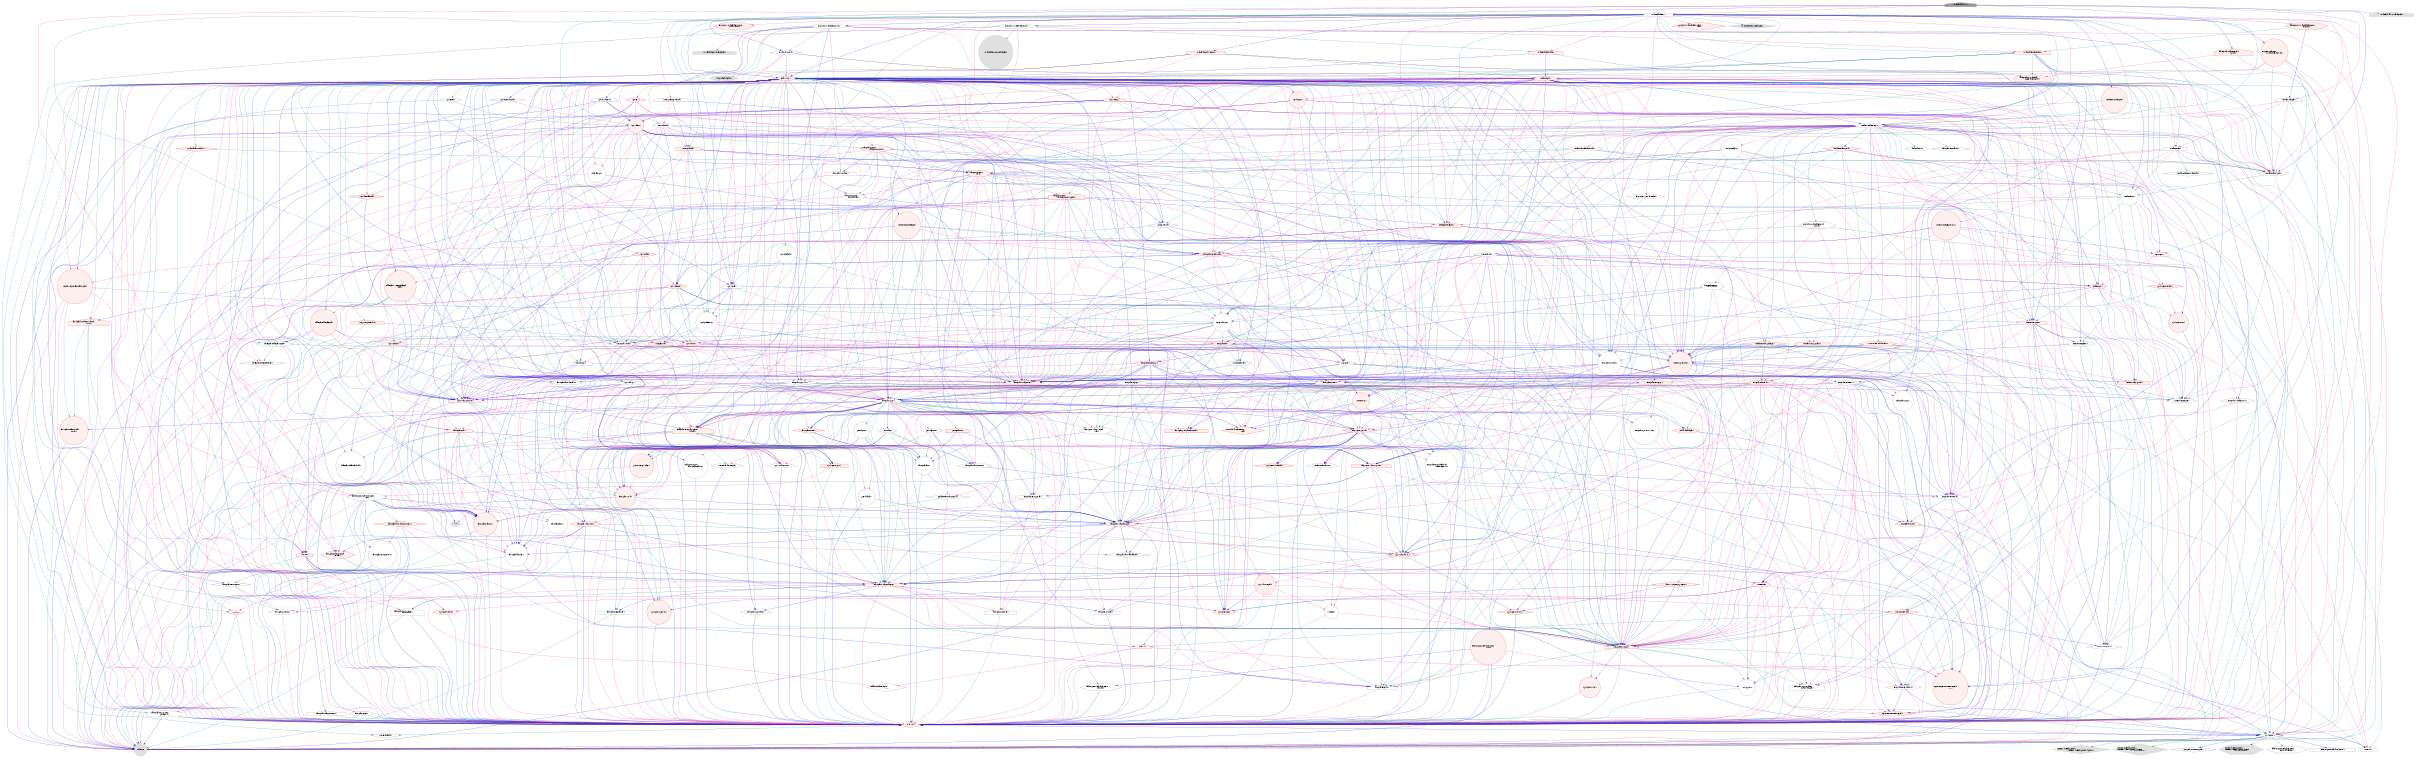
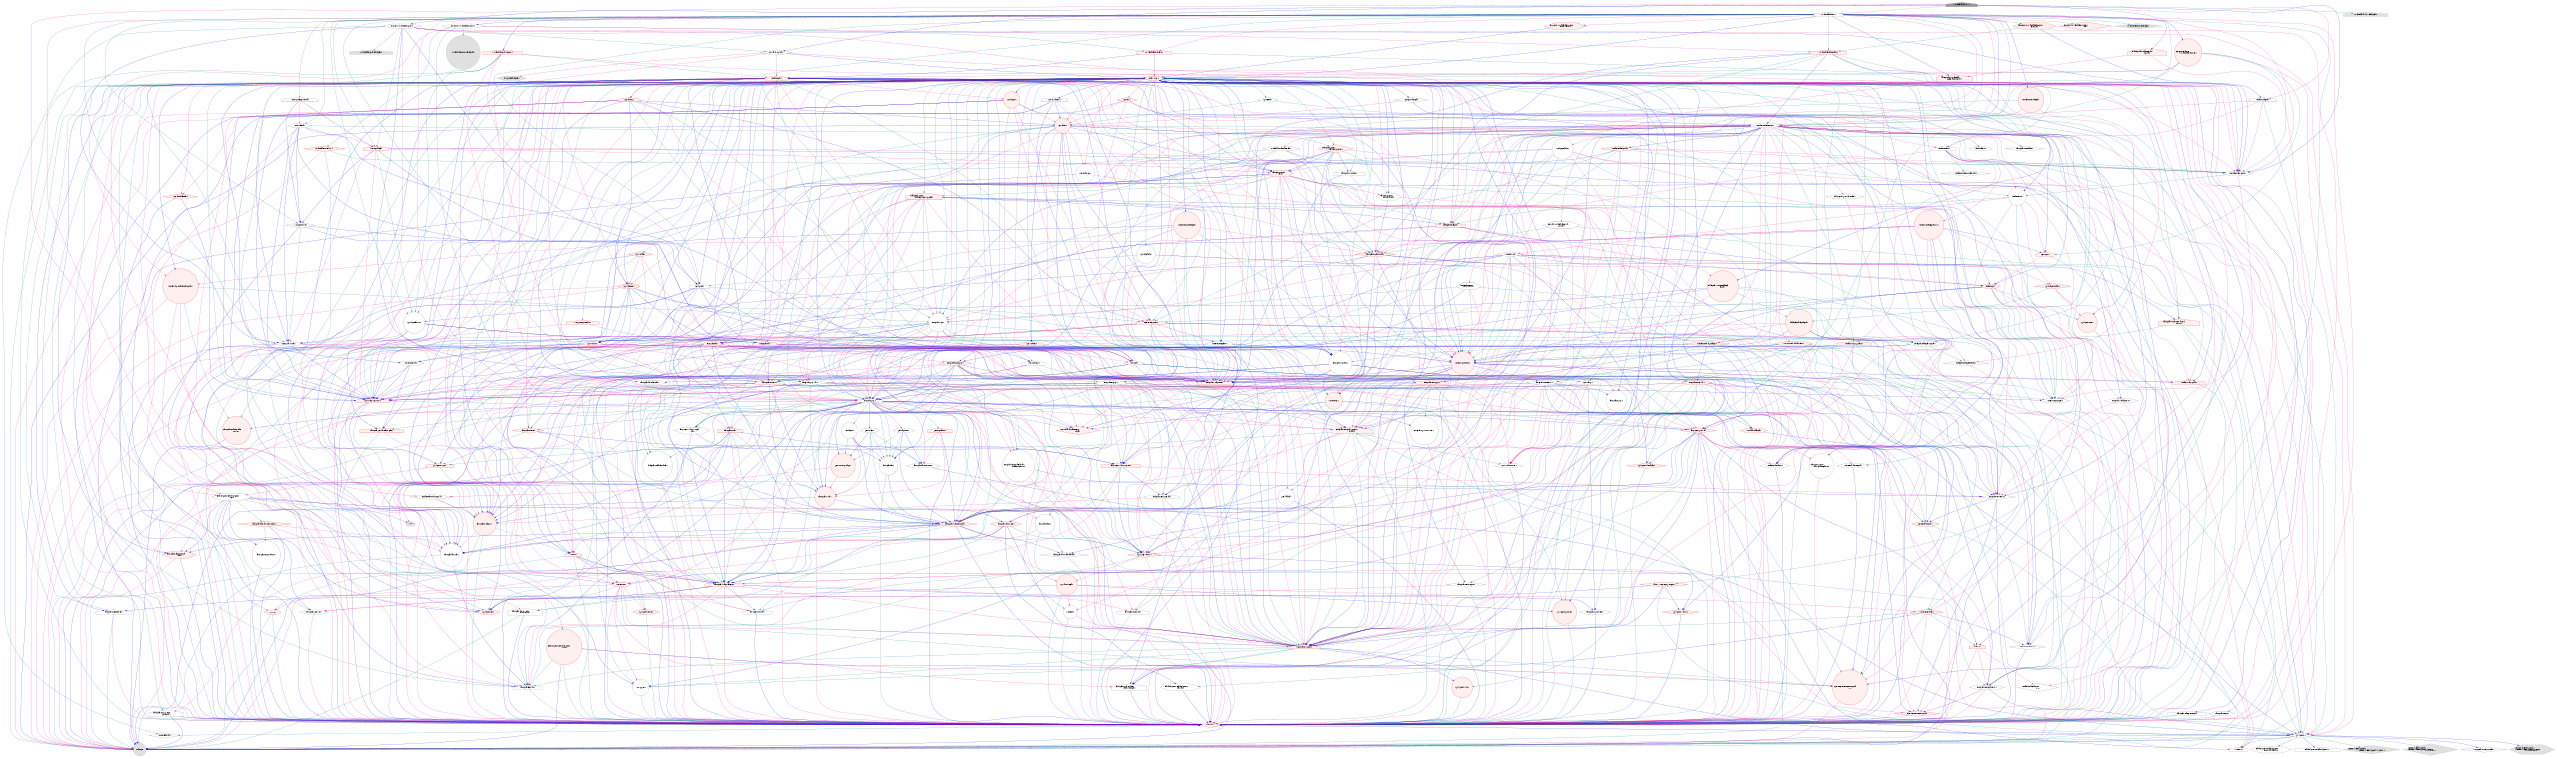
edge "CoreMinimal.h" -> "Serialization/MemoryImage Writer.h": now "CoreMinimal.h" -> "Containers/Set.h"
